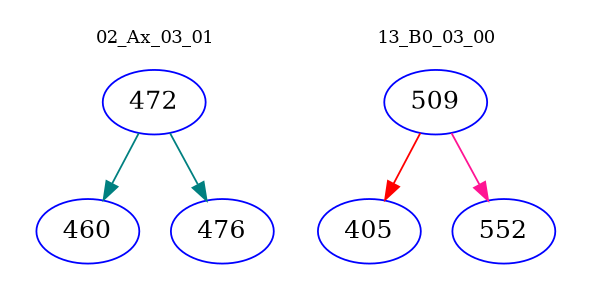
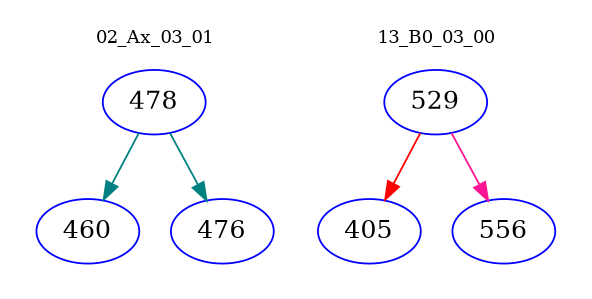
node "472": label "472" -> "478"
node "509": label "509" -> "529"
node "552": label "552" -> "556"
